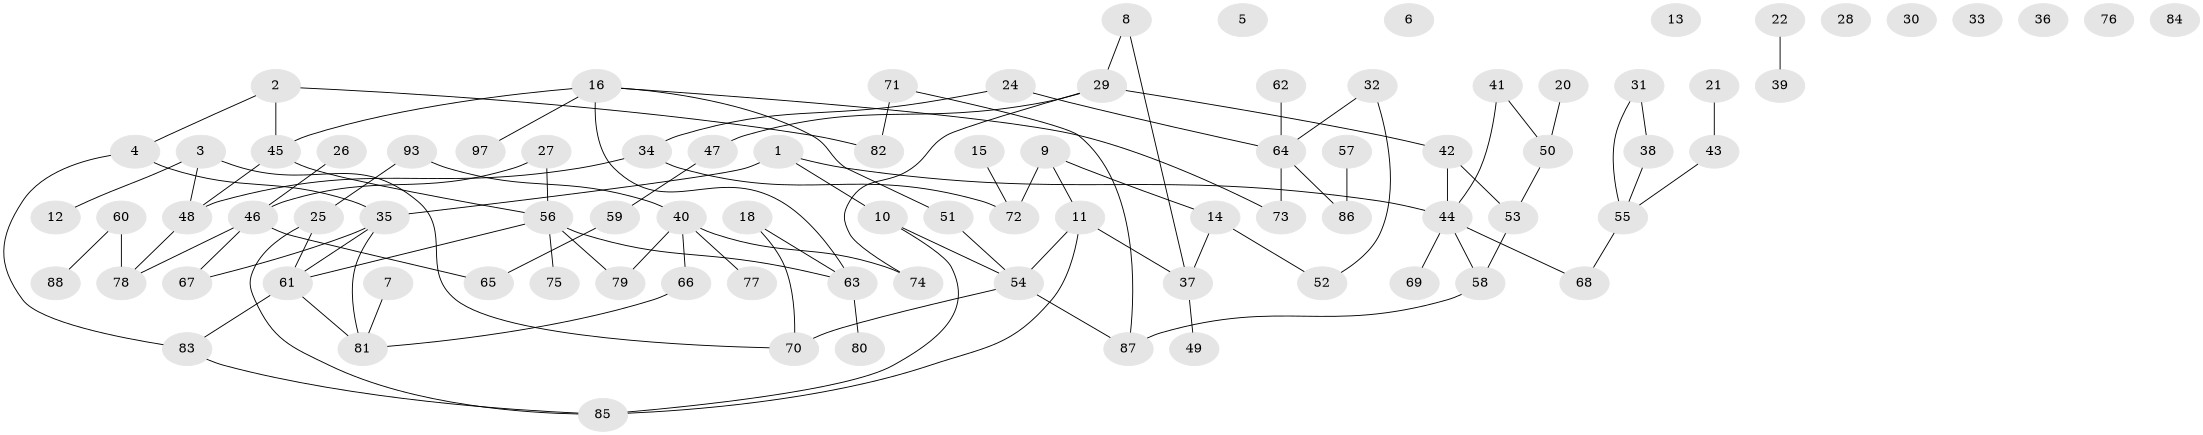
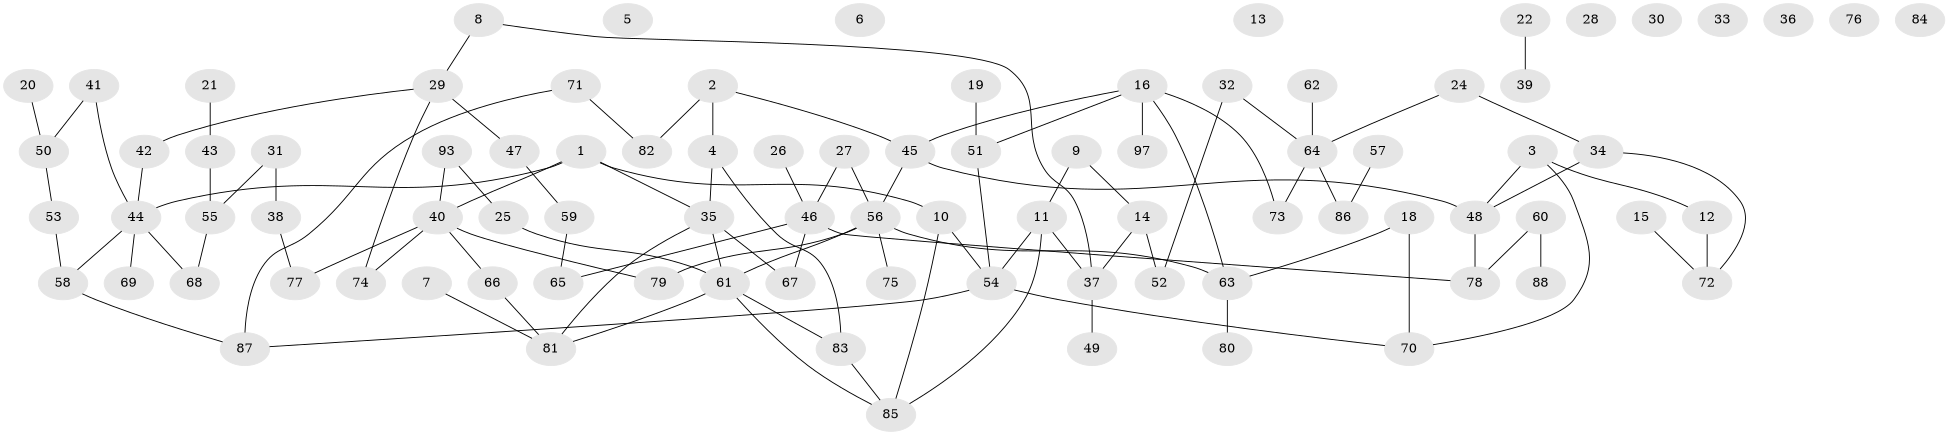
node "19": added
edge "1" -- "40": added
edge "42" -- "53": removed
edge "38" -- "55": now "38" -- "77"
edge "9" -- "72": now "12" -- "72"
edge "25" -- "85": now "61" -- "85"
